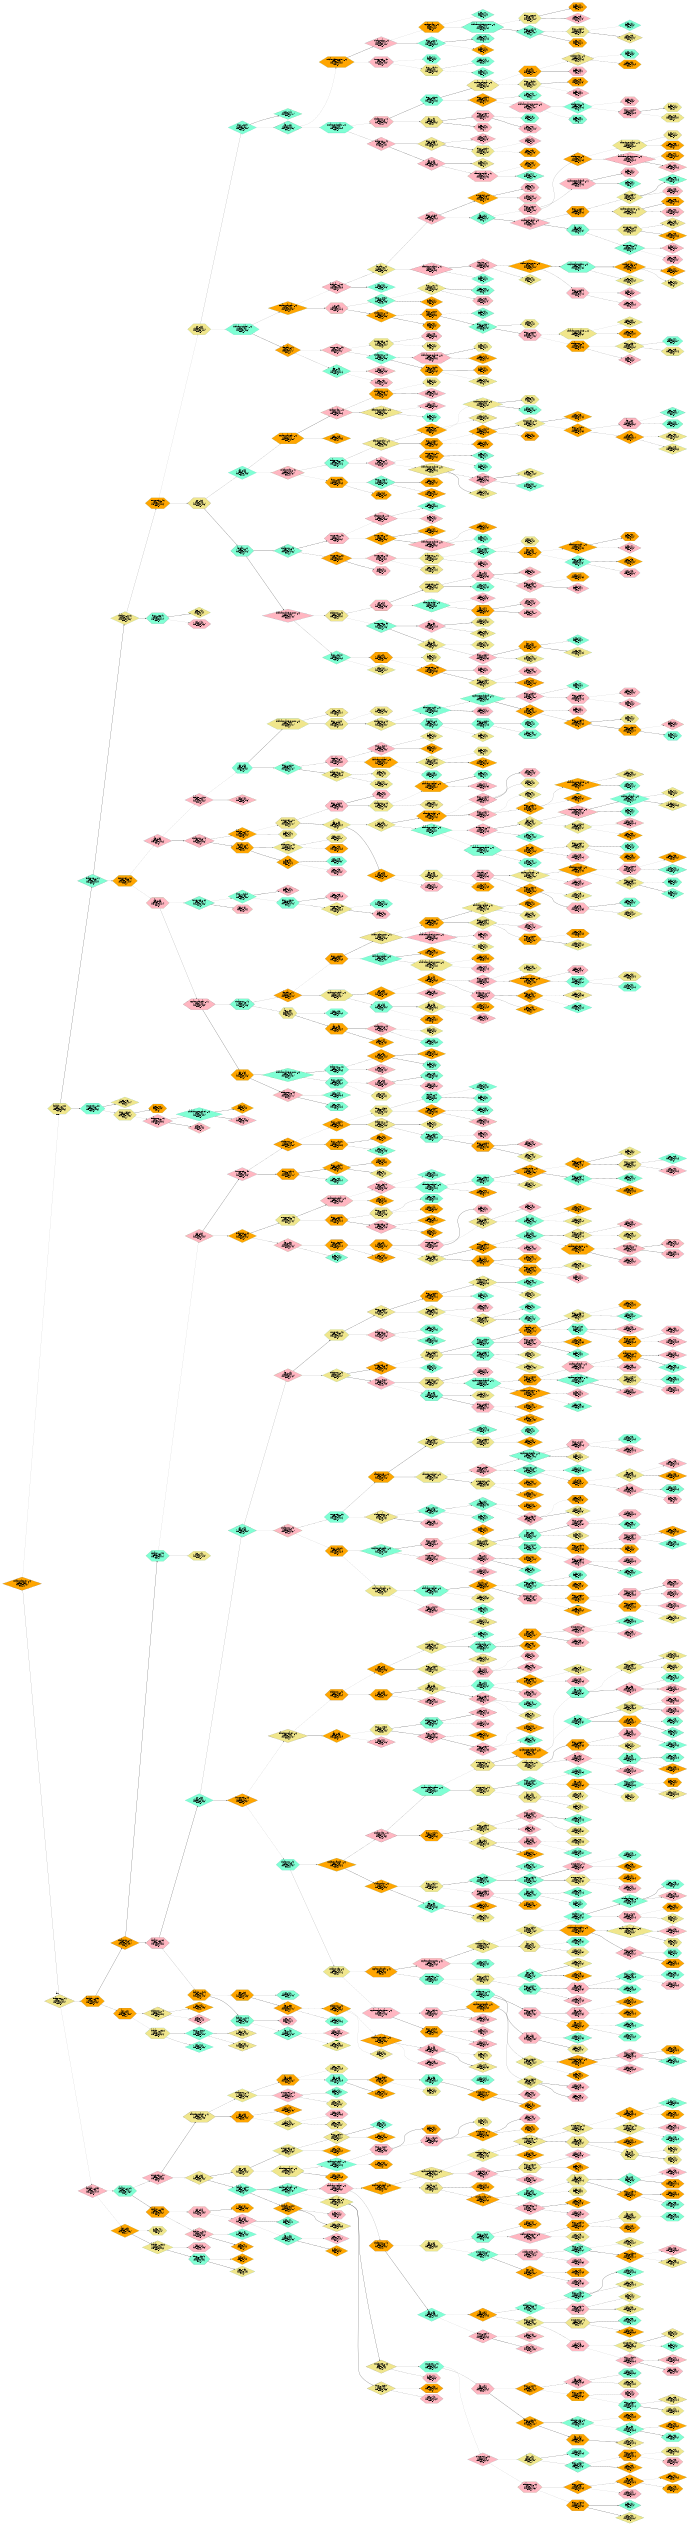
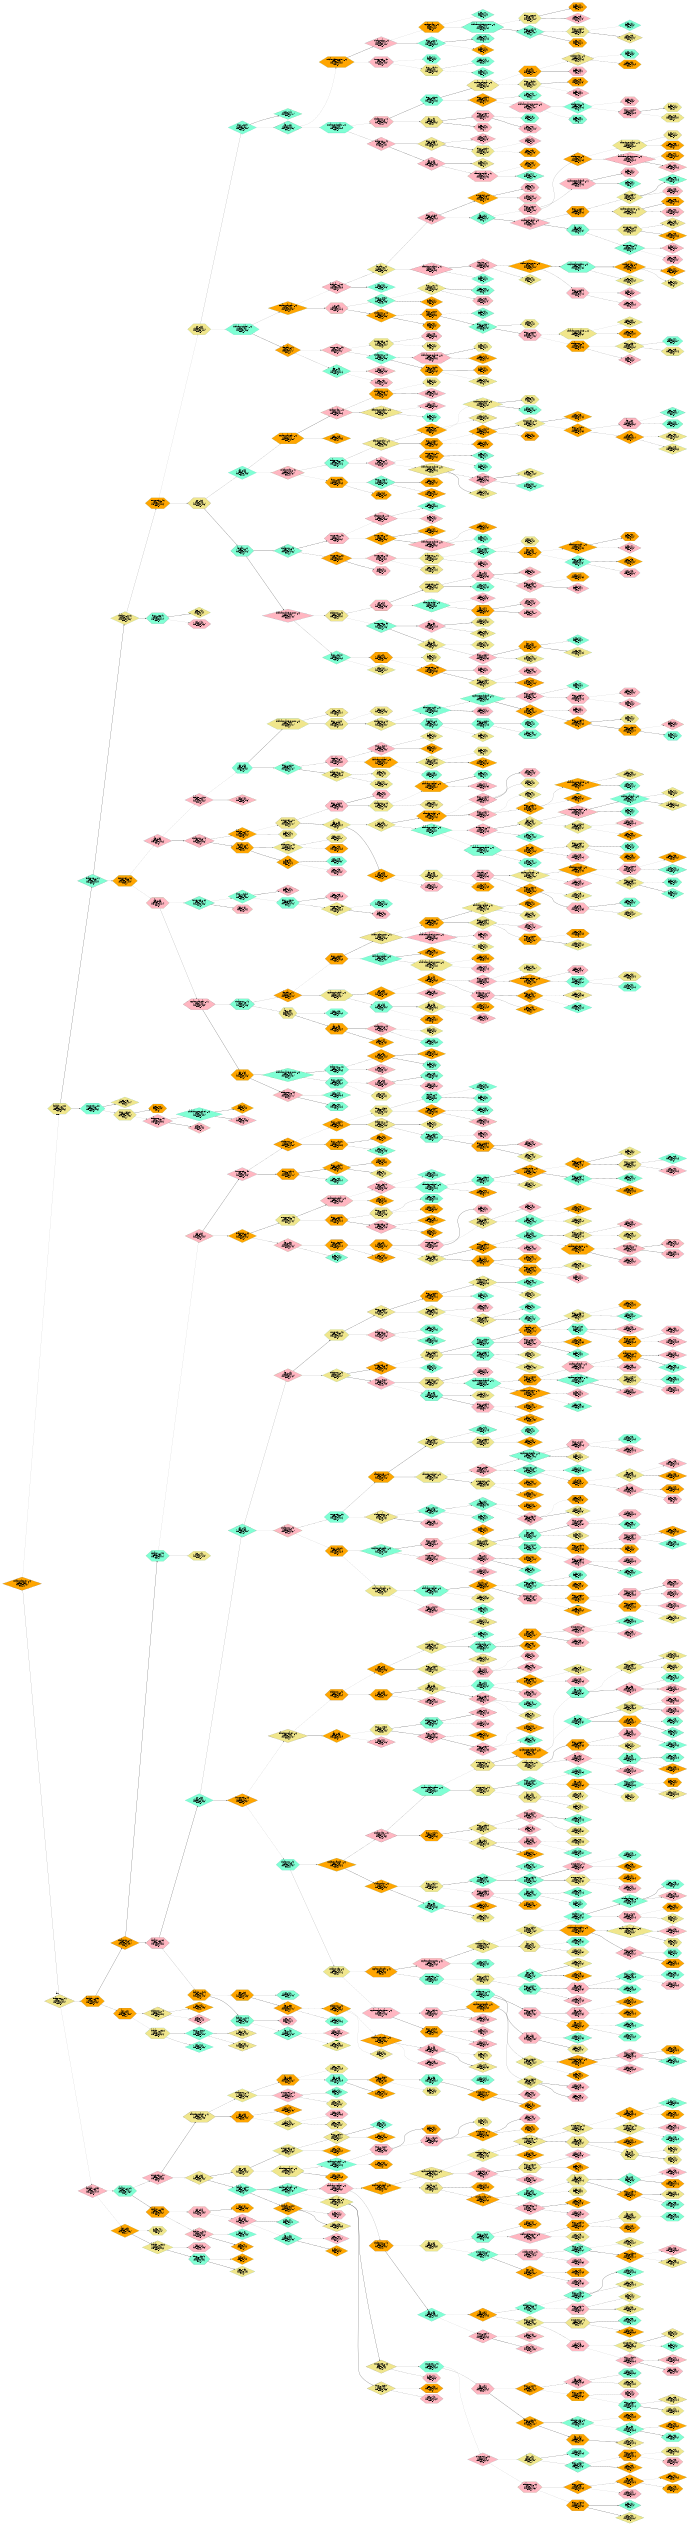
node "gini = 0.077 samples = 2.6% value = [0.96, 0.04] class = 0": label "gini = 0.077 samples = 2.6% value = [0.96, 0.04] class = 0" -> "gini = 0.077 samples = 2.6% value = [0.96, 0.04] support = 0"
node "gini = 0.219 samples = 0.2% value = [0.875, 0.125] class = 0": fillcolor aquamarine -> orange
node "gini = 0.473 samples = 0.2% value = [0.385, 0.615] class = 1": fillcolor orange -> khaki
